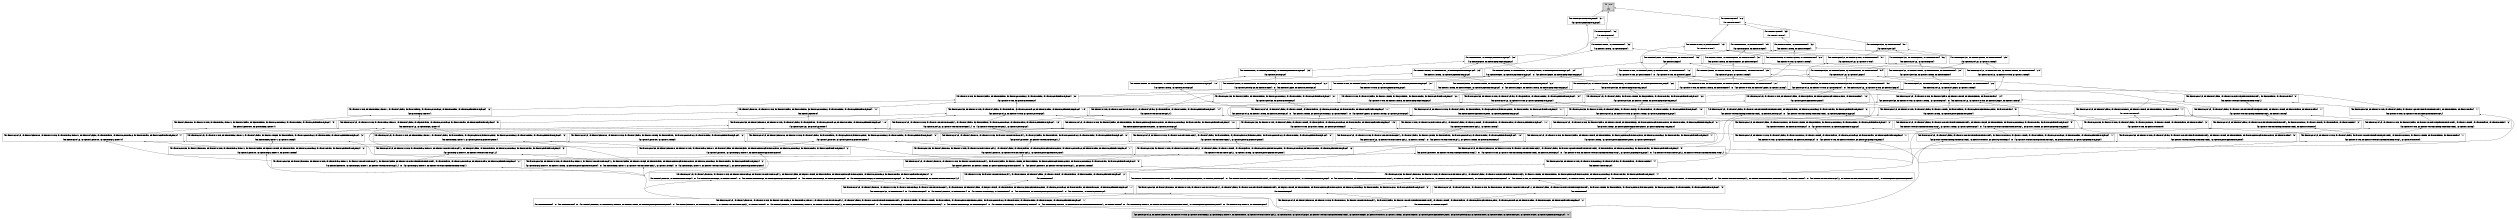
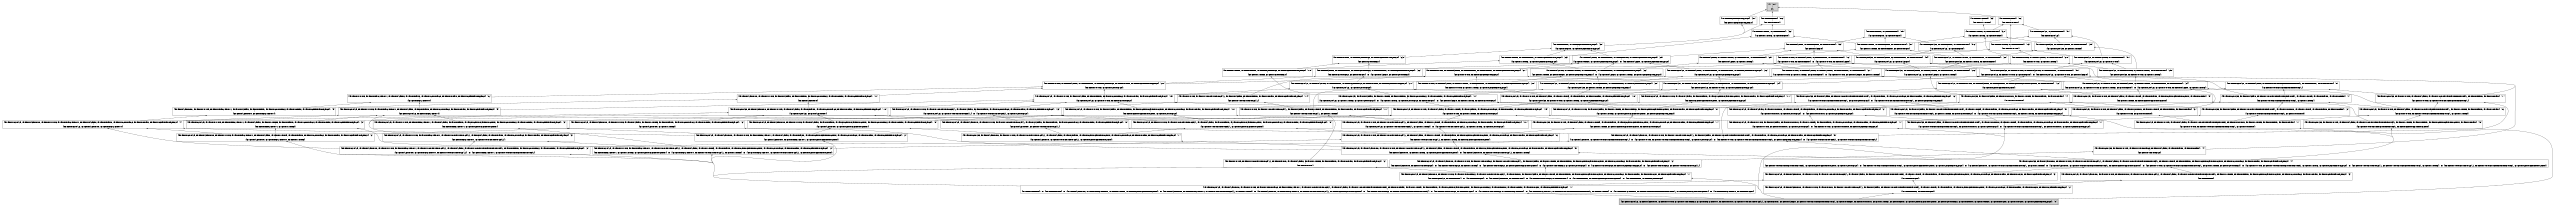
edge "{EVENT_WRITE}  (33) | {EVENT_WRITE}" -> "{EVENT_OPEN}  (86) | {EVENT_OPEN}": now "{EVENT_WRITE, EVENT_OPEN}  (32) | {EVENT_WRITE, EVENT_OPEN}" -> "{EVENT_OPEN}  (86) | {EVENT_OPEN}"
